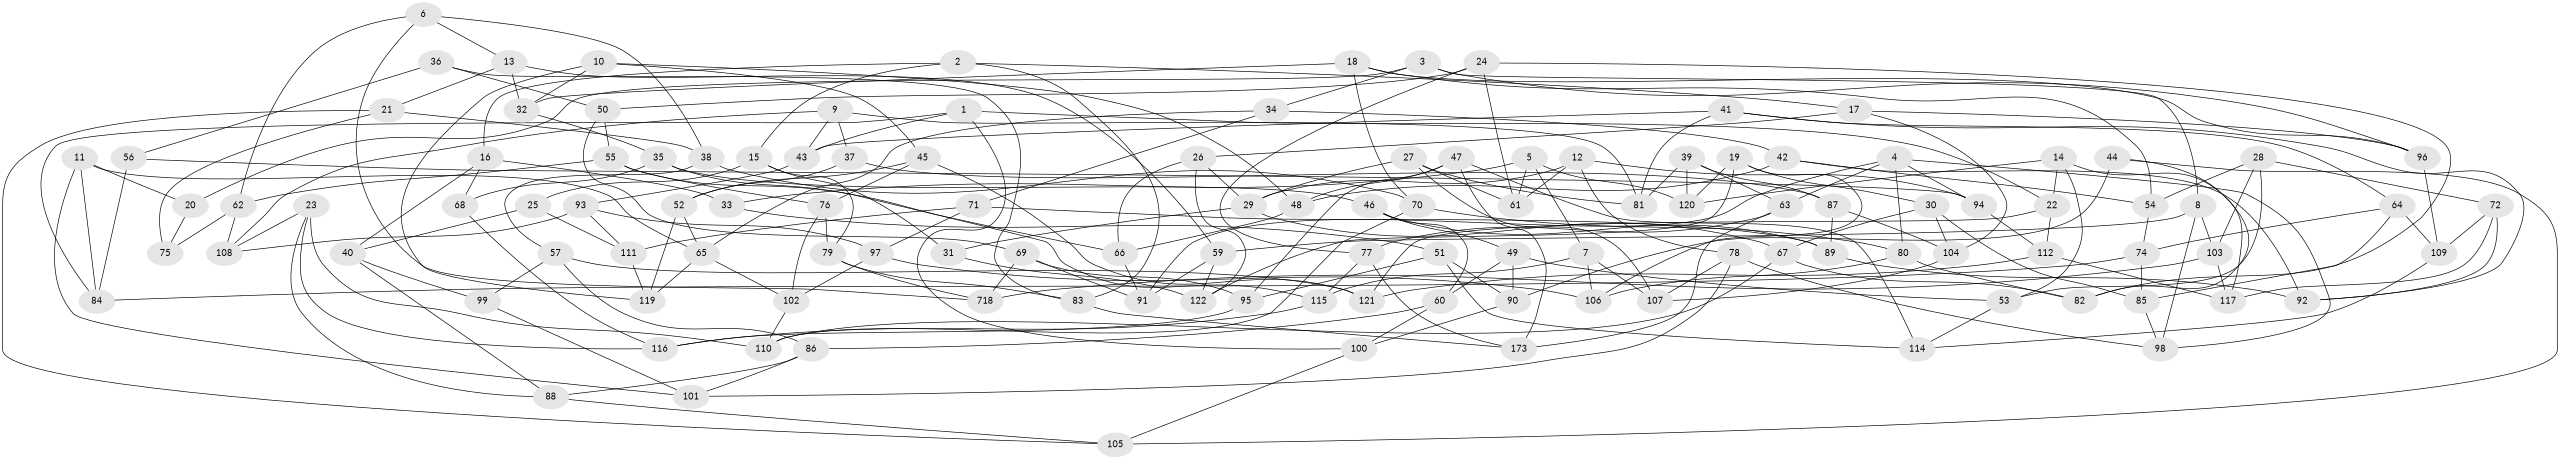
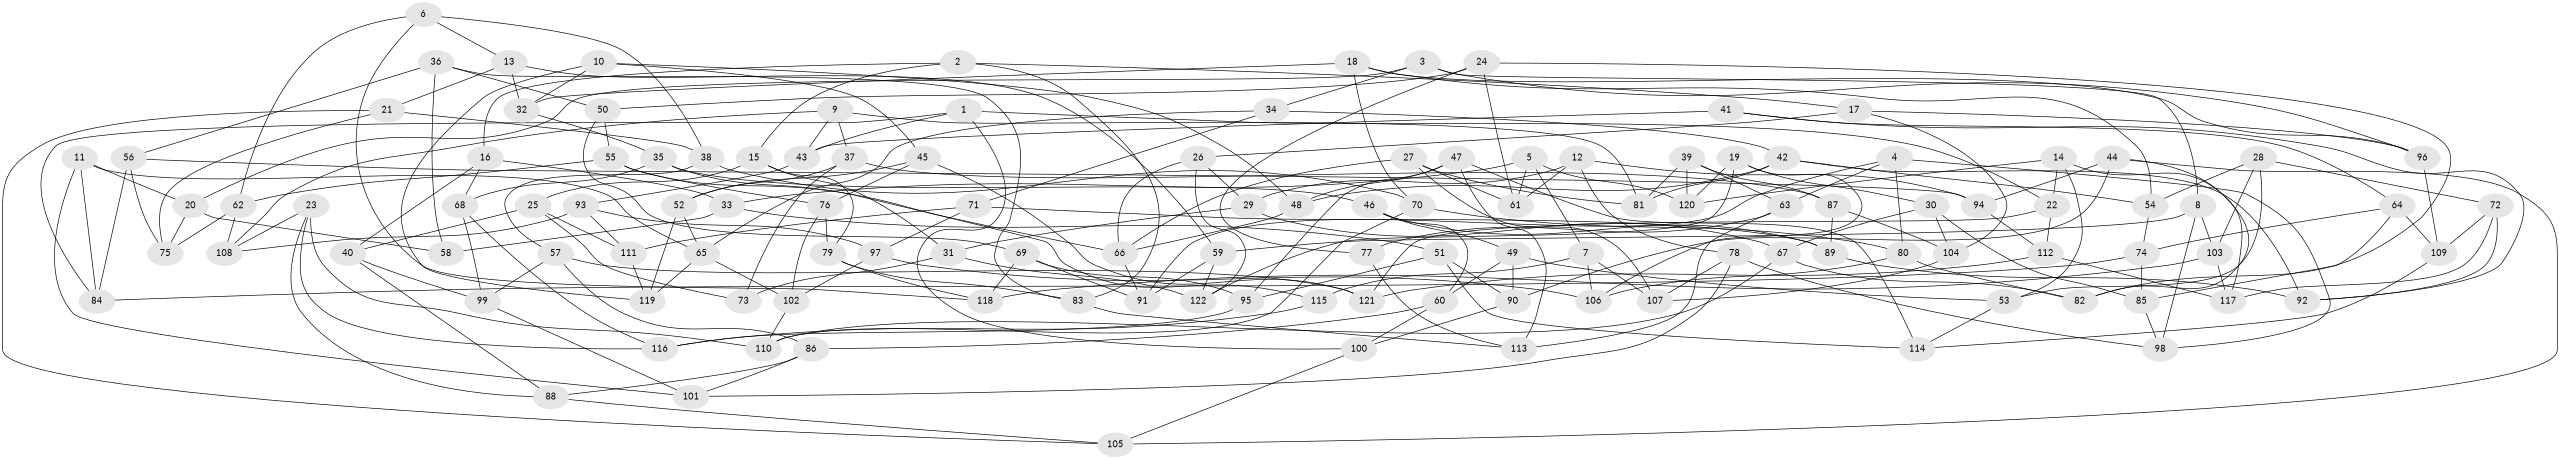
edge "41" -- "81": now "42" -- "81"
edge "27" -- "29": now "27" -- "66"
edge "4" -- "94": now "44" -- "94"
edge "56" -- "75": added
node "58": added
edge "68" -- "99": added
edge "77" -- "115": removed
node "73": added
node "718": label "718" -> "118"
node "173": label "173" -> "113"
